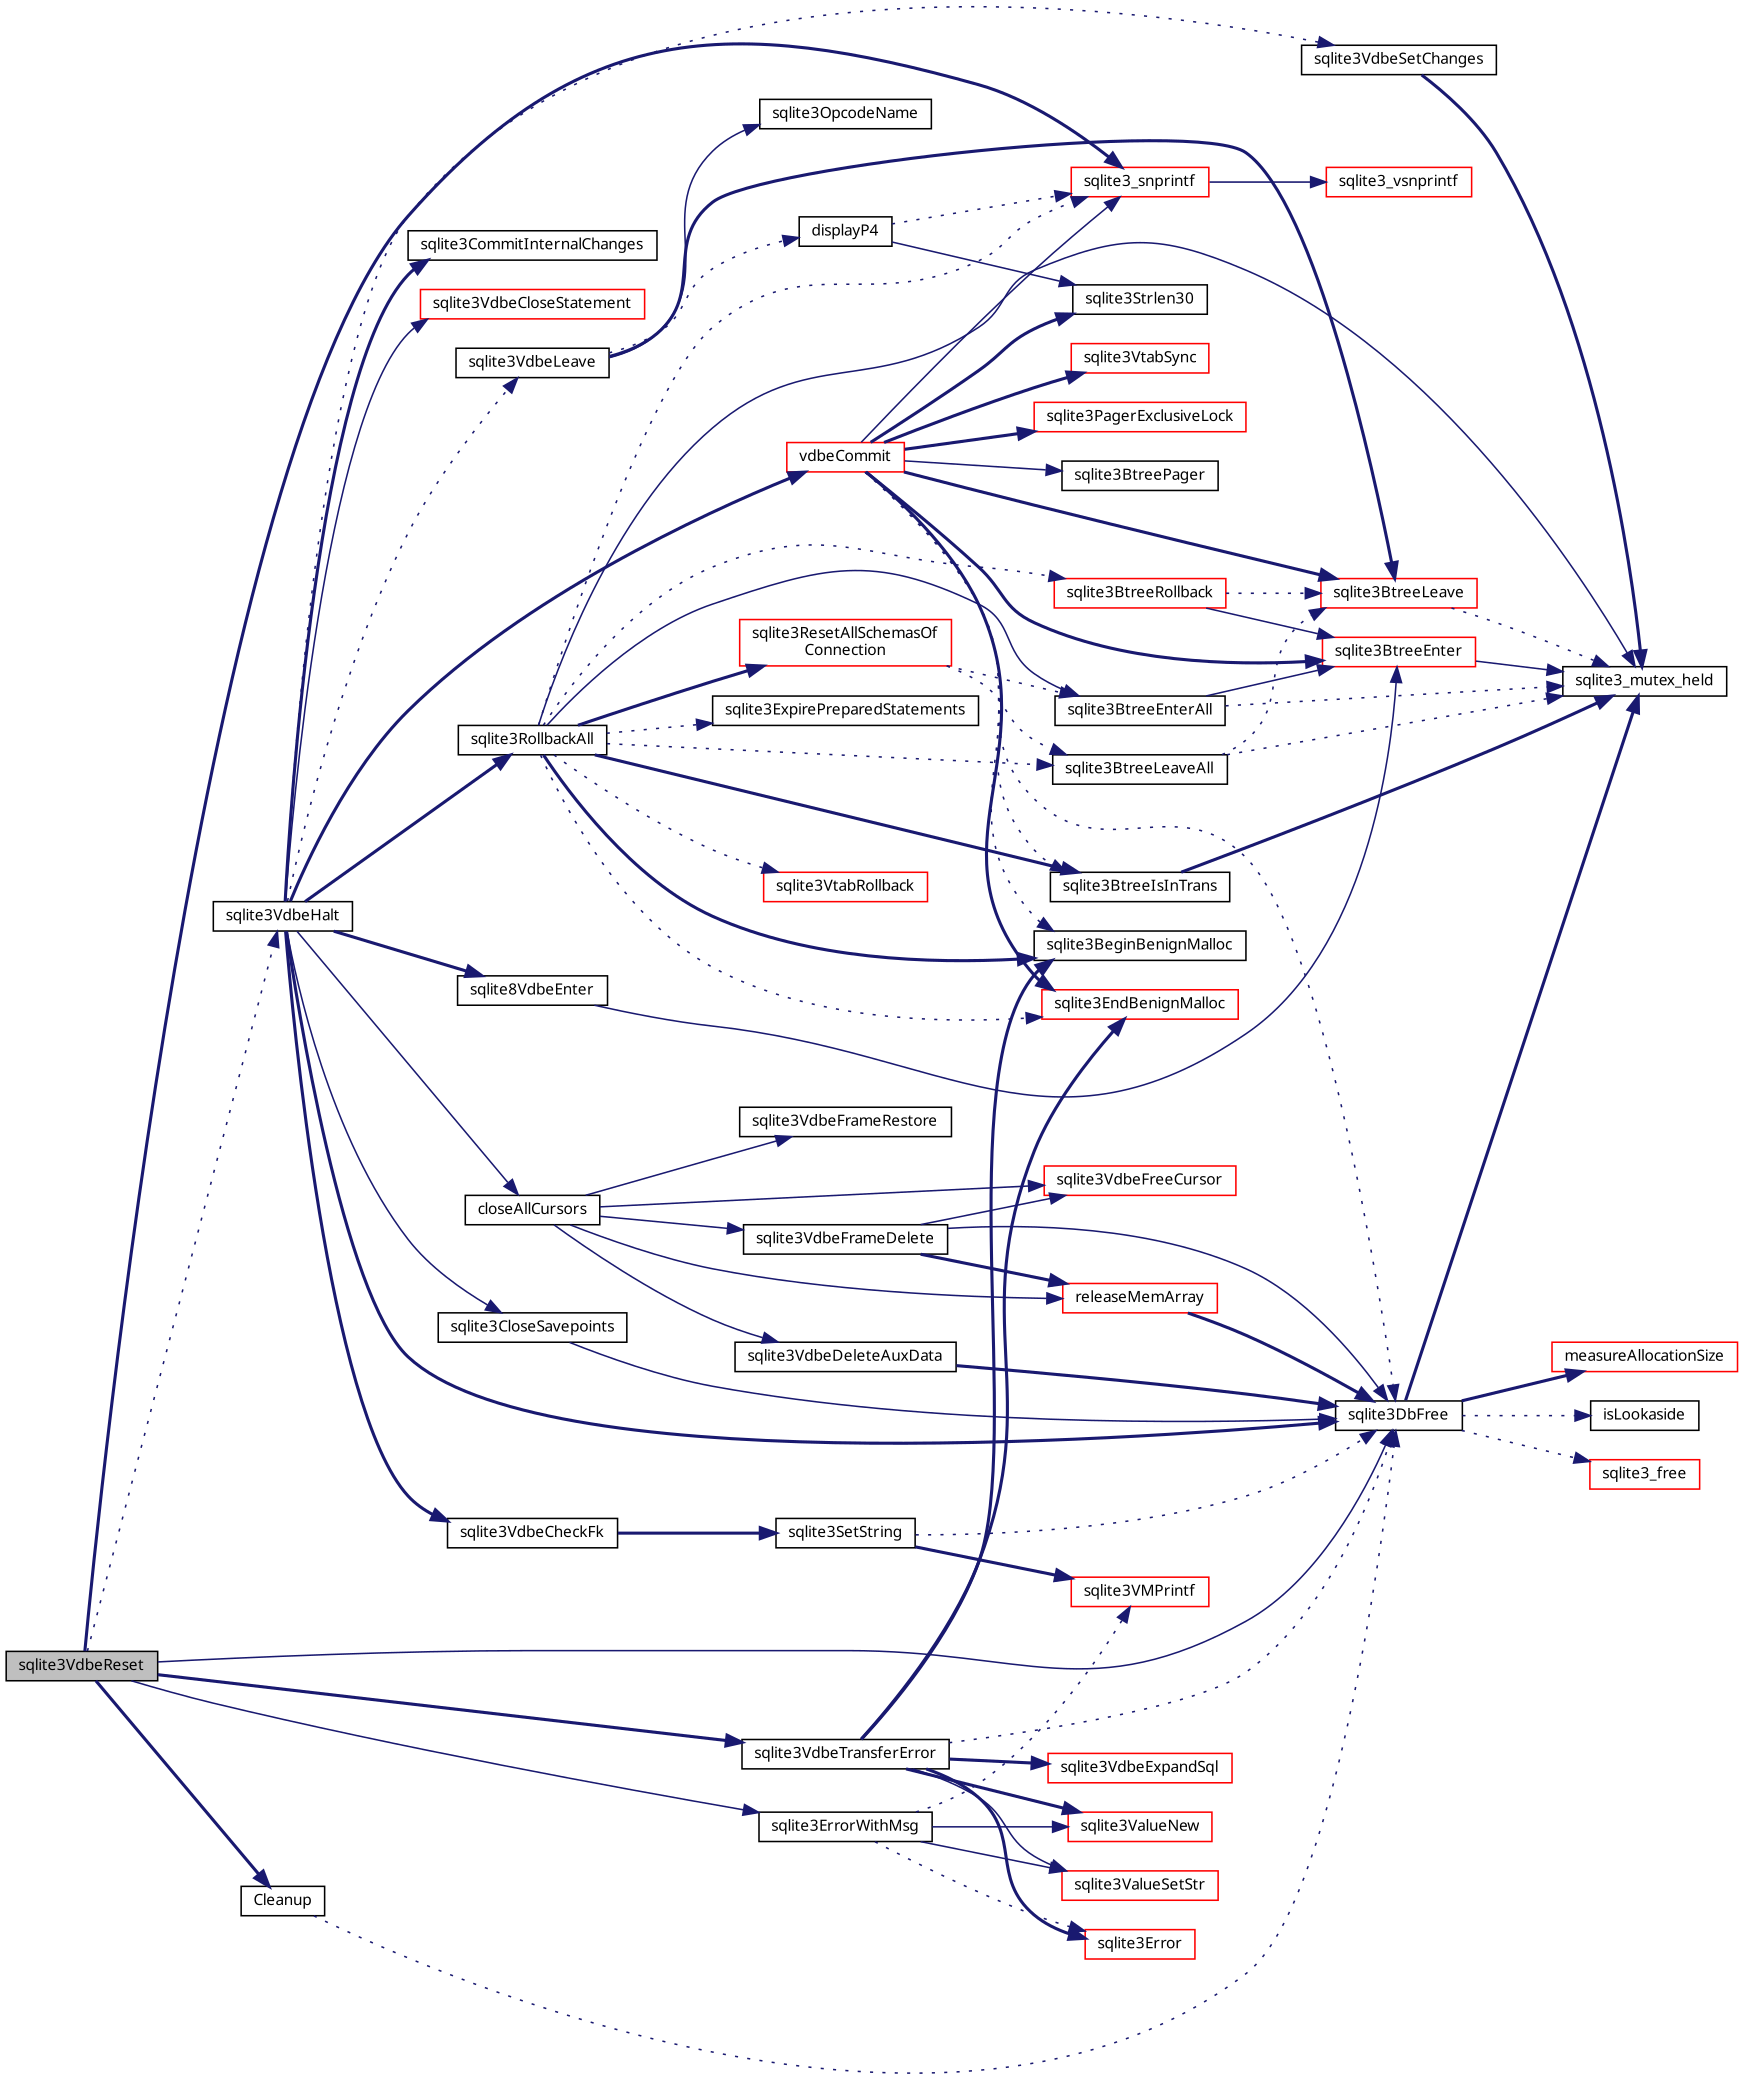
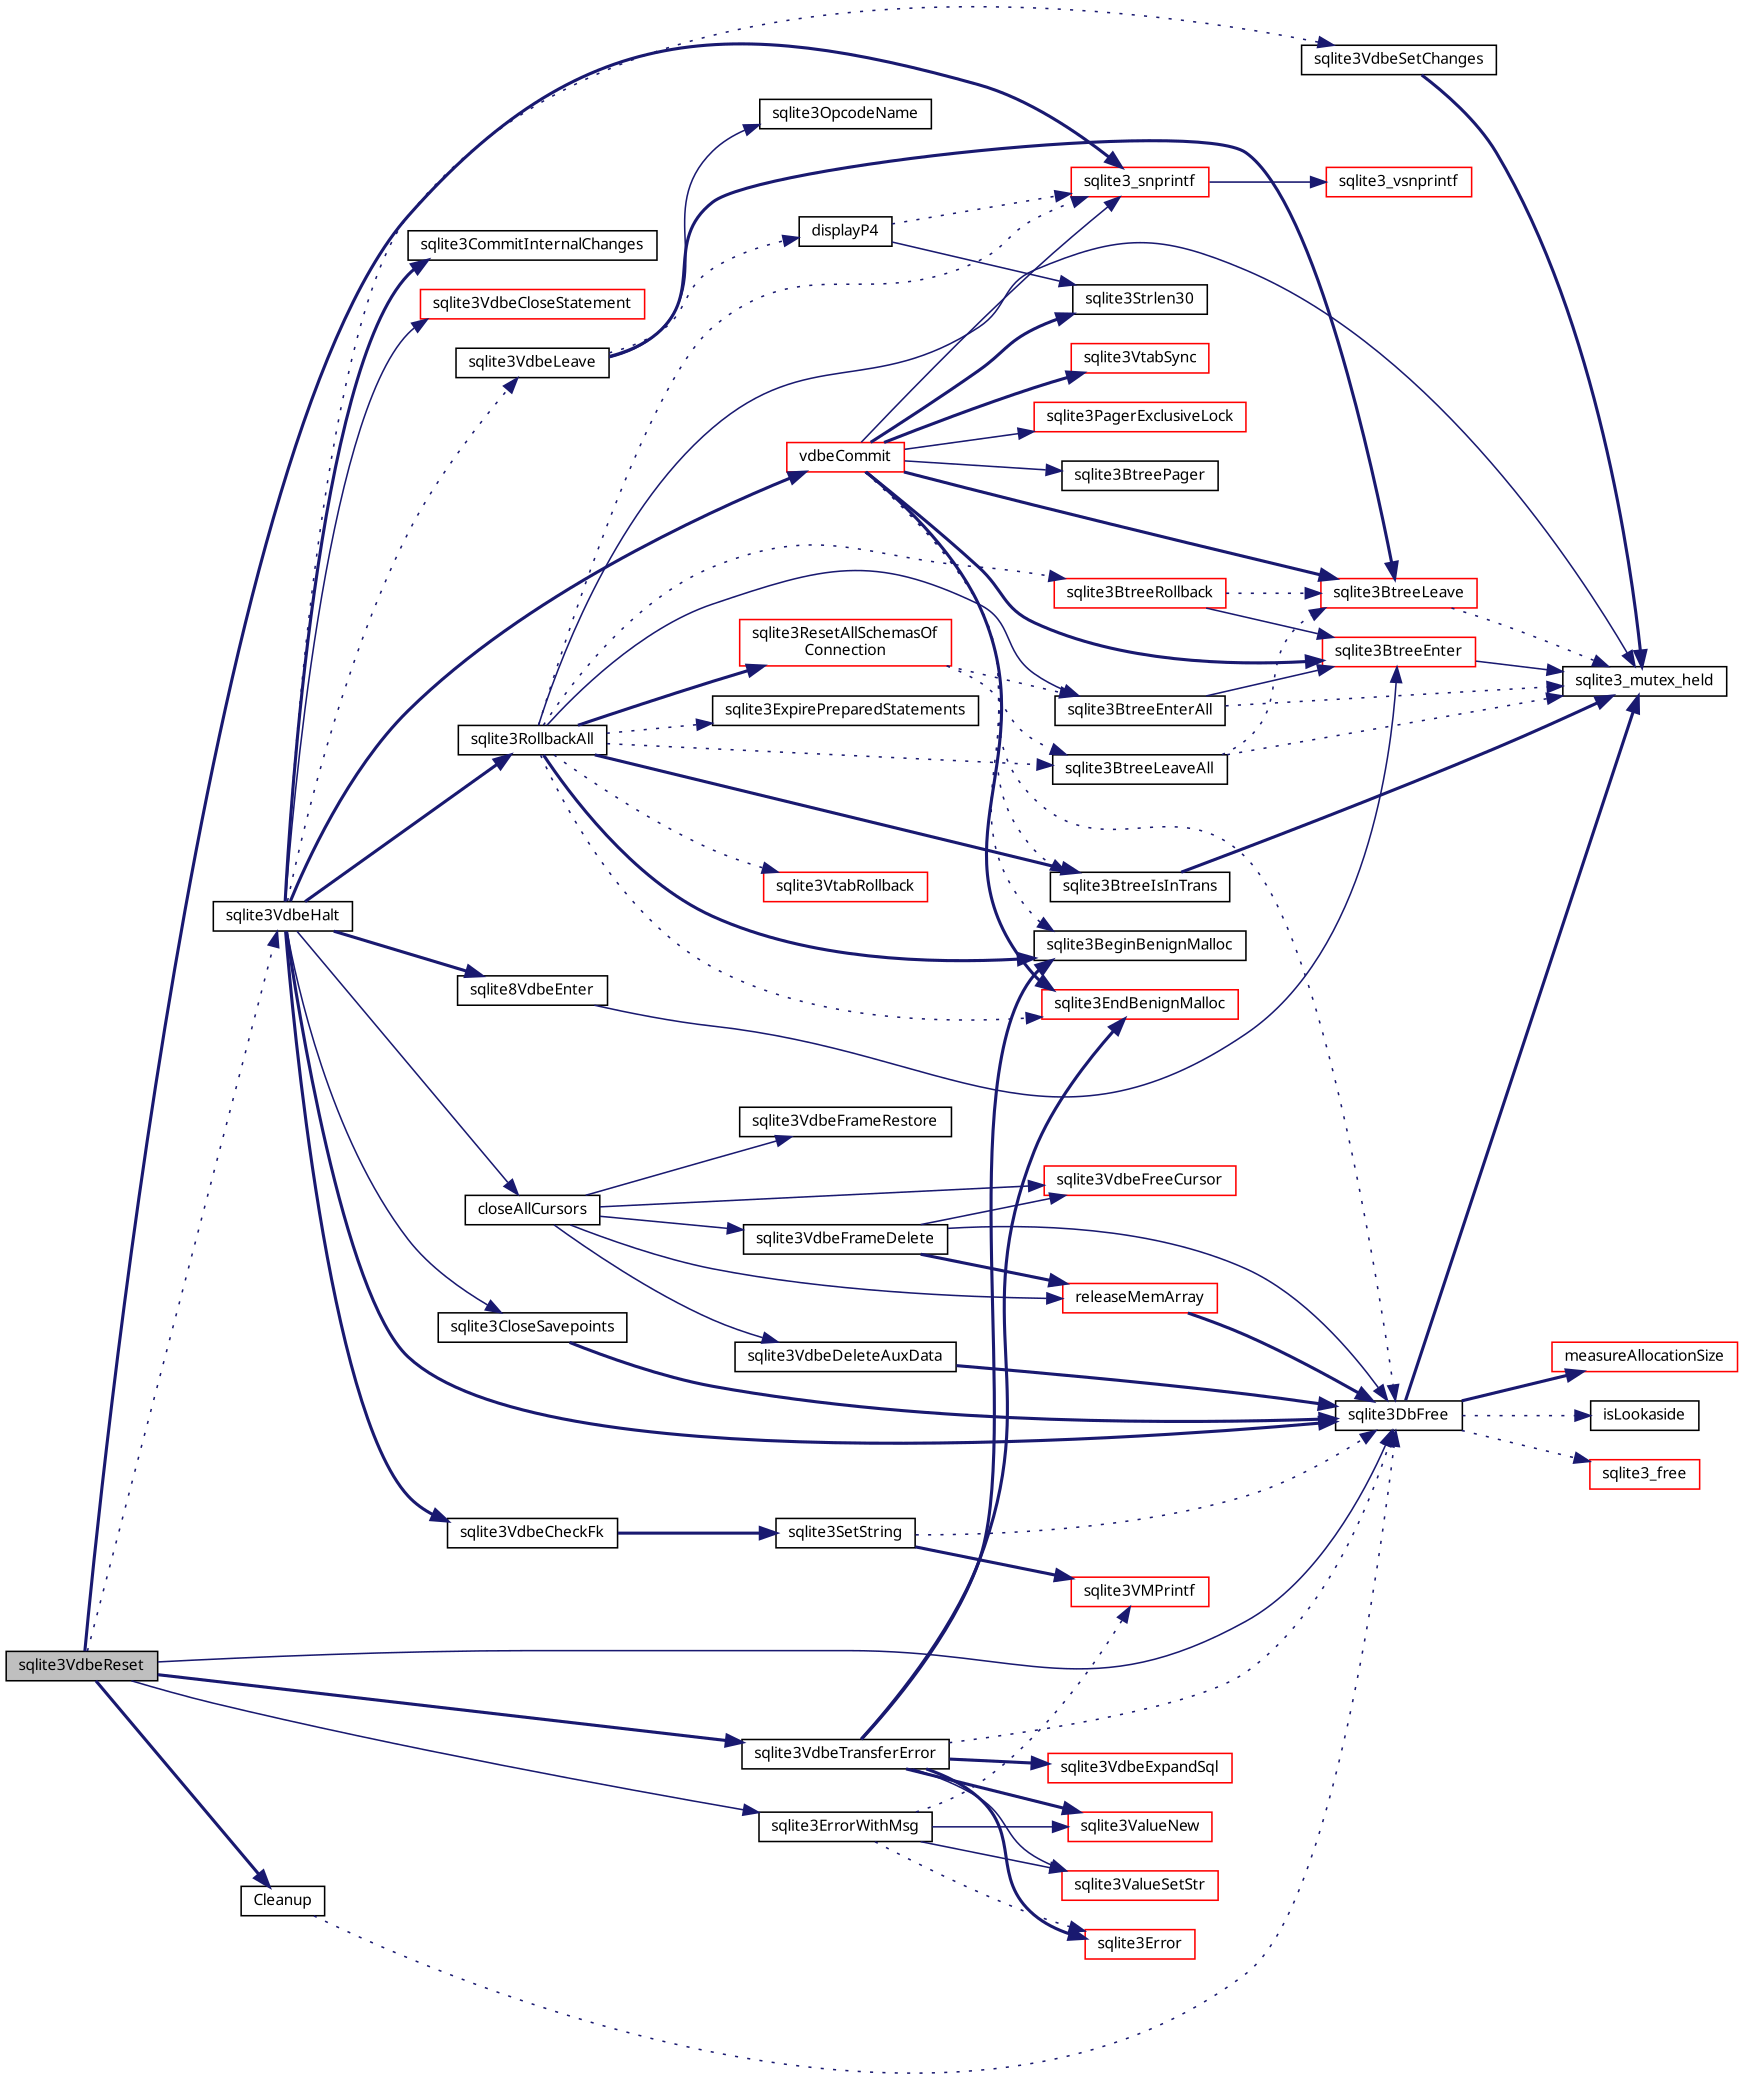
edge "vdbeCommit" -> "sqlite3PagerExclusiveLock": style bold -> solid
edge "sqlite3CloseSavepoints" -> "sqlite3DbFree": style solid -> bold
